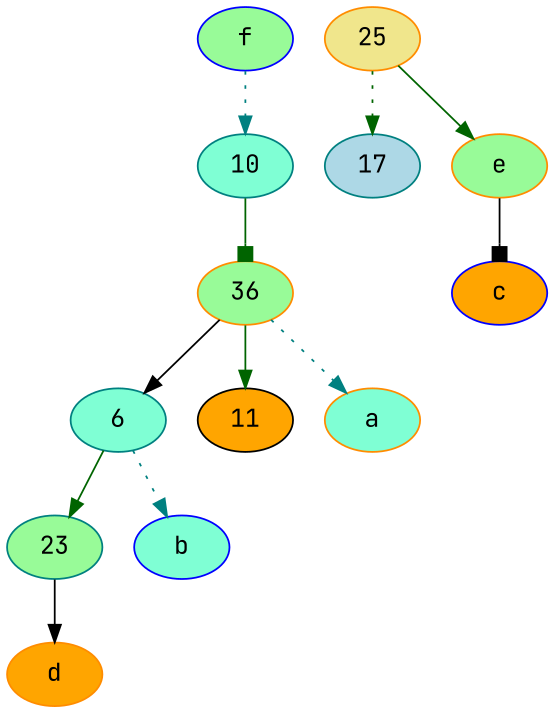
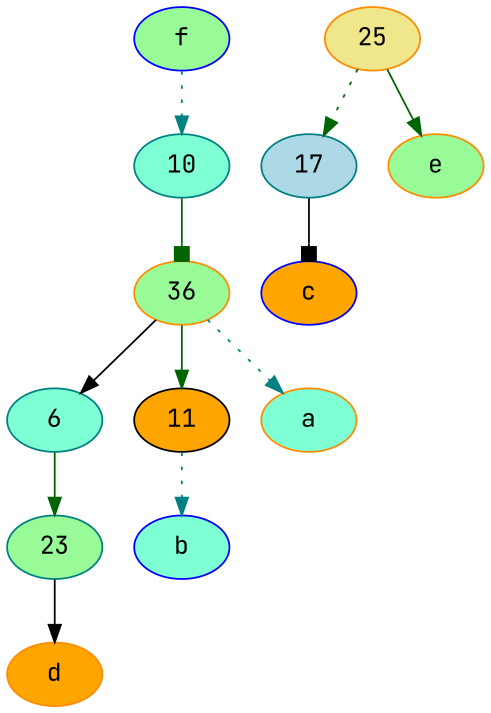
edge "e" -> "c": now "17" -> "c"
edge "6" -> "b": now "11" -> "b"
